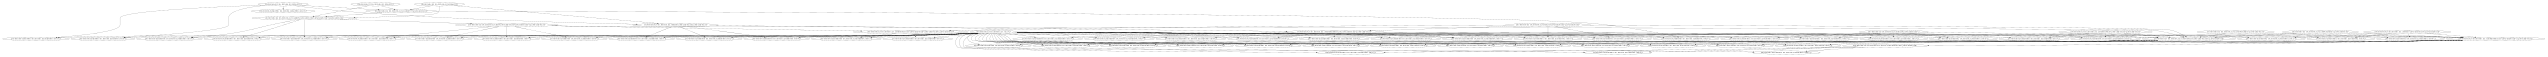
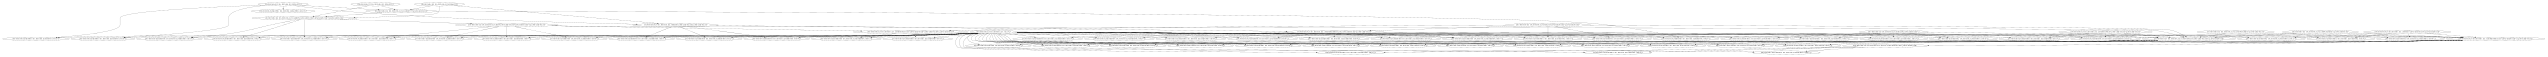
node "Lnet/mooctest/ALUGateTest net.mooctest.ALUIntegerTest.test31()V": label "Lnet/mooctest/ALUGateTest net.mooctest.ALUIntegerTest.test31()V" -> "Lnet/mooctest/ALUGateTest net.mooctest.ALUGateTest.test31()V"
